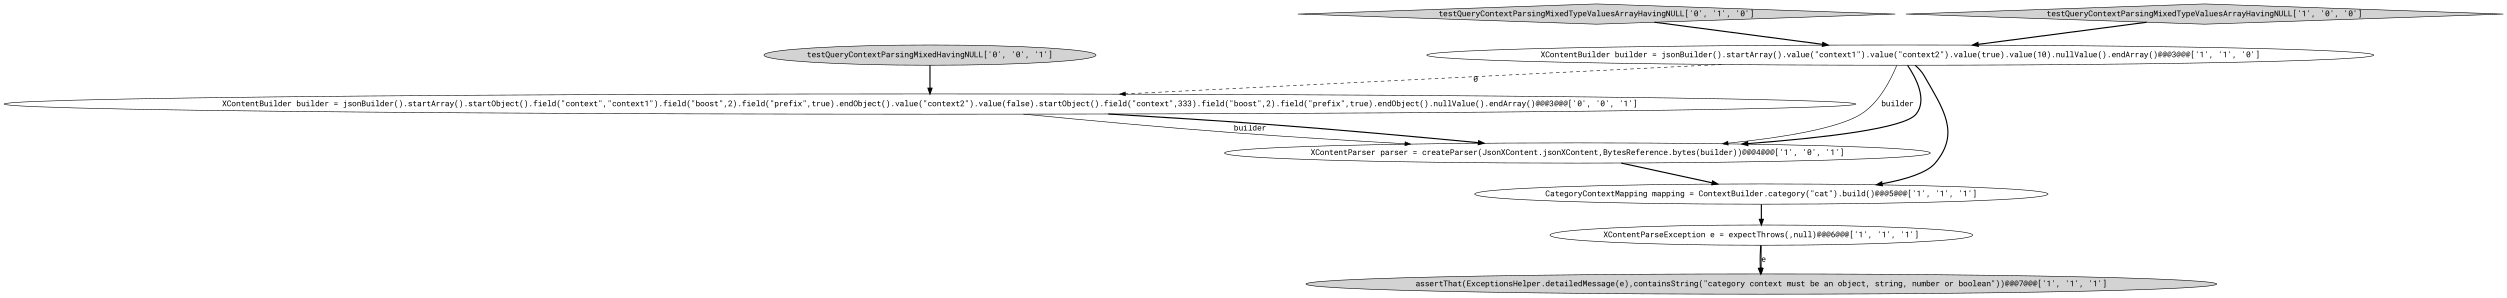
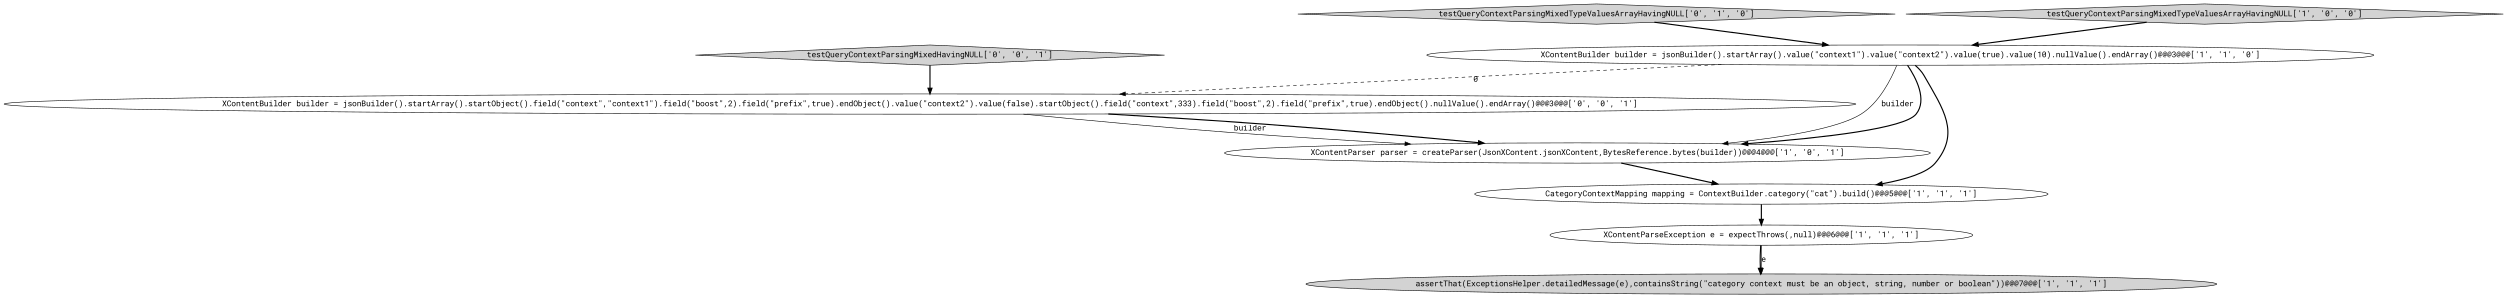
node "testQueryContextParsingMixedHavingNULL['0', '0', '1']": shape ellipse -> diamond
